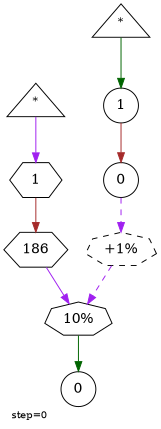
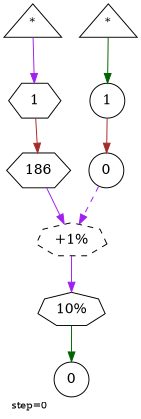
edge "186" -> "10%": now "186" -> "+1%"
edge "+1%" -> "10%": style dashed -> solid
